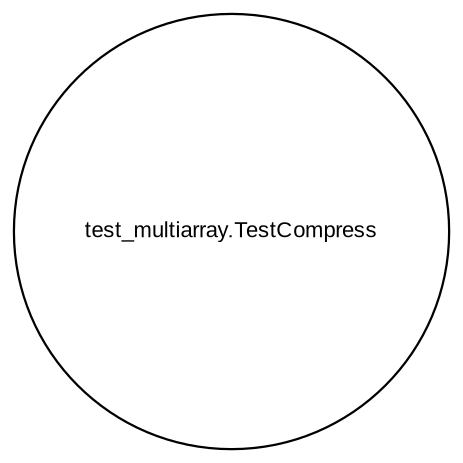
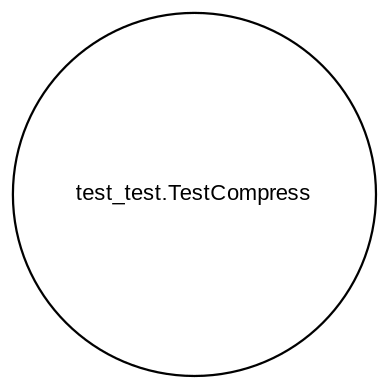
node "test_multiarray.TestCompress": label "test_multiarray.TestCompress" -> "test_test.TestCompress"
